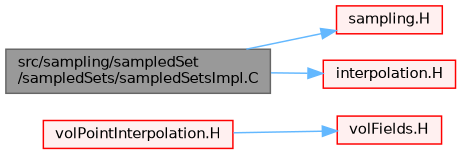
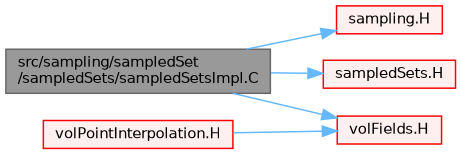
node "interpolation.H": label "interpolation.H" -> "sampledSets.H"
edge "src/sampling/sampledSet /sampledSets/sampledSetsImpl.C" -> "volFields.H": added
